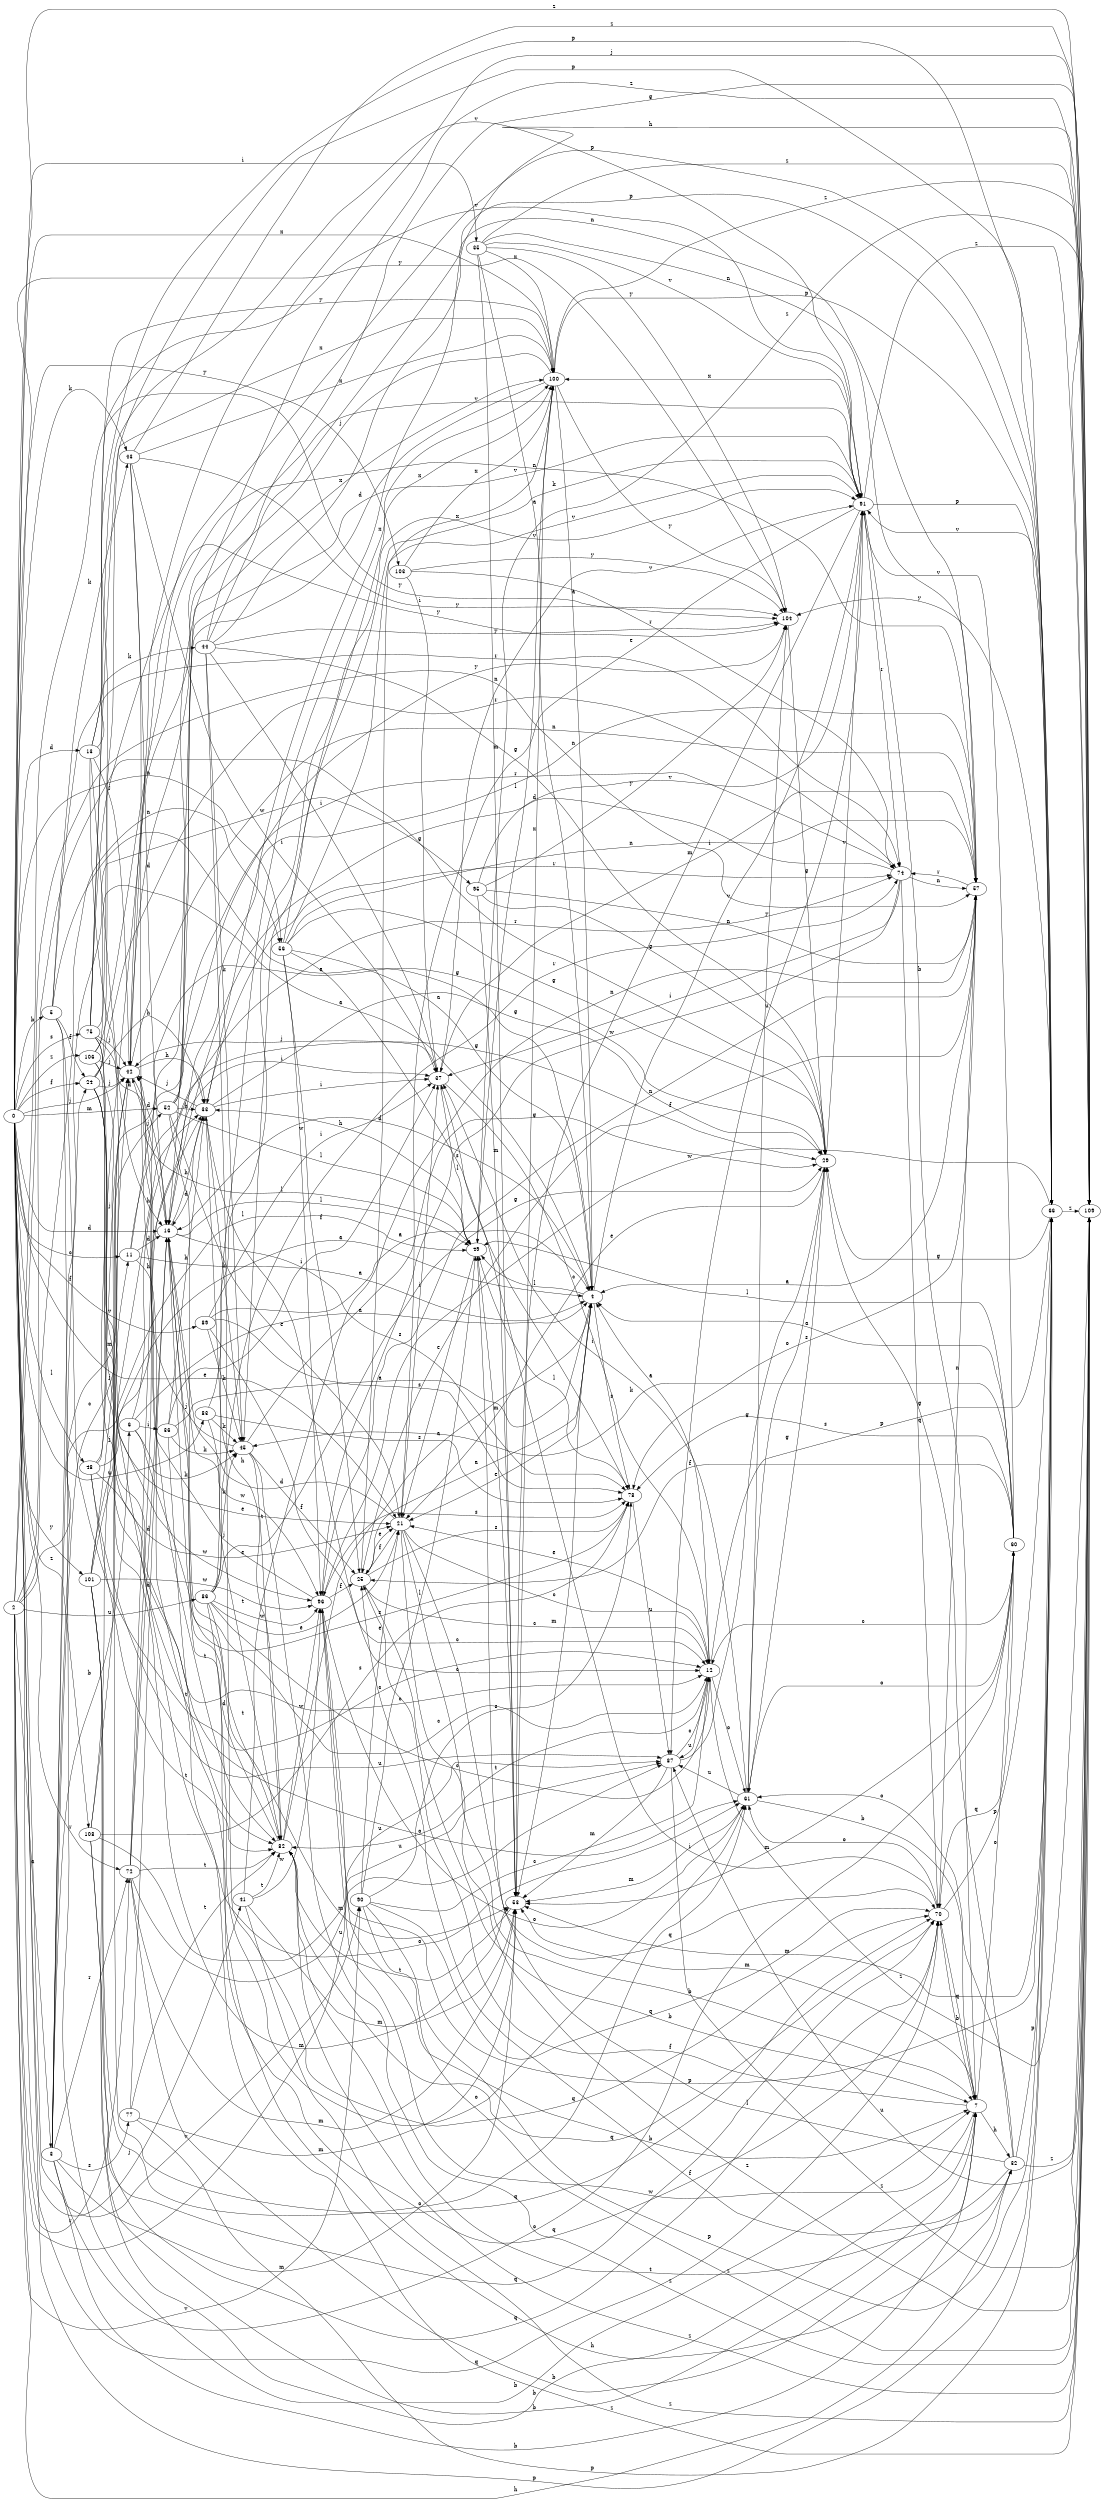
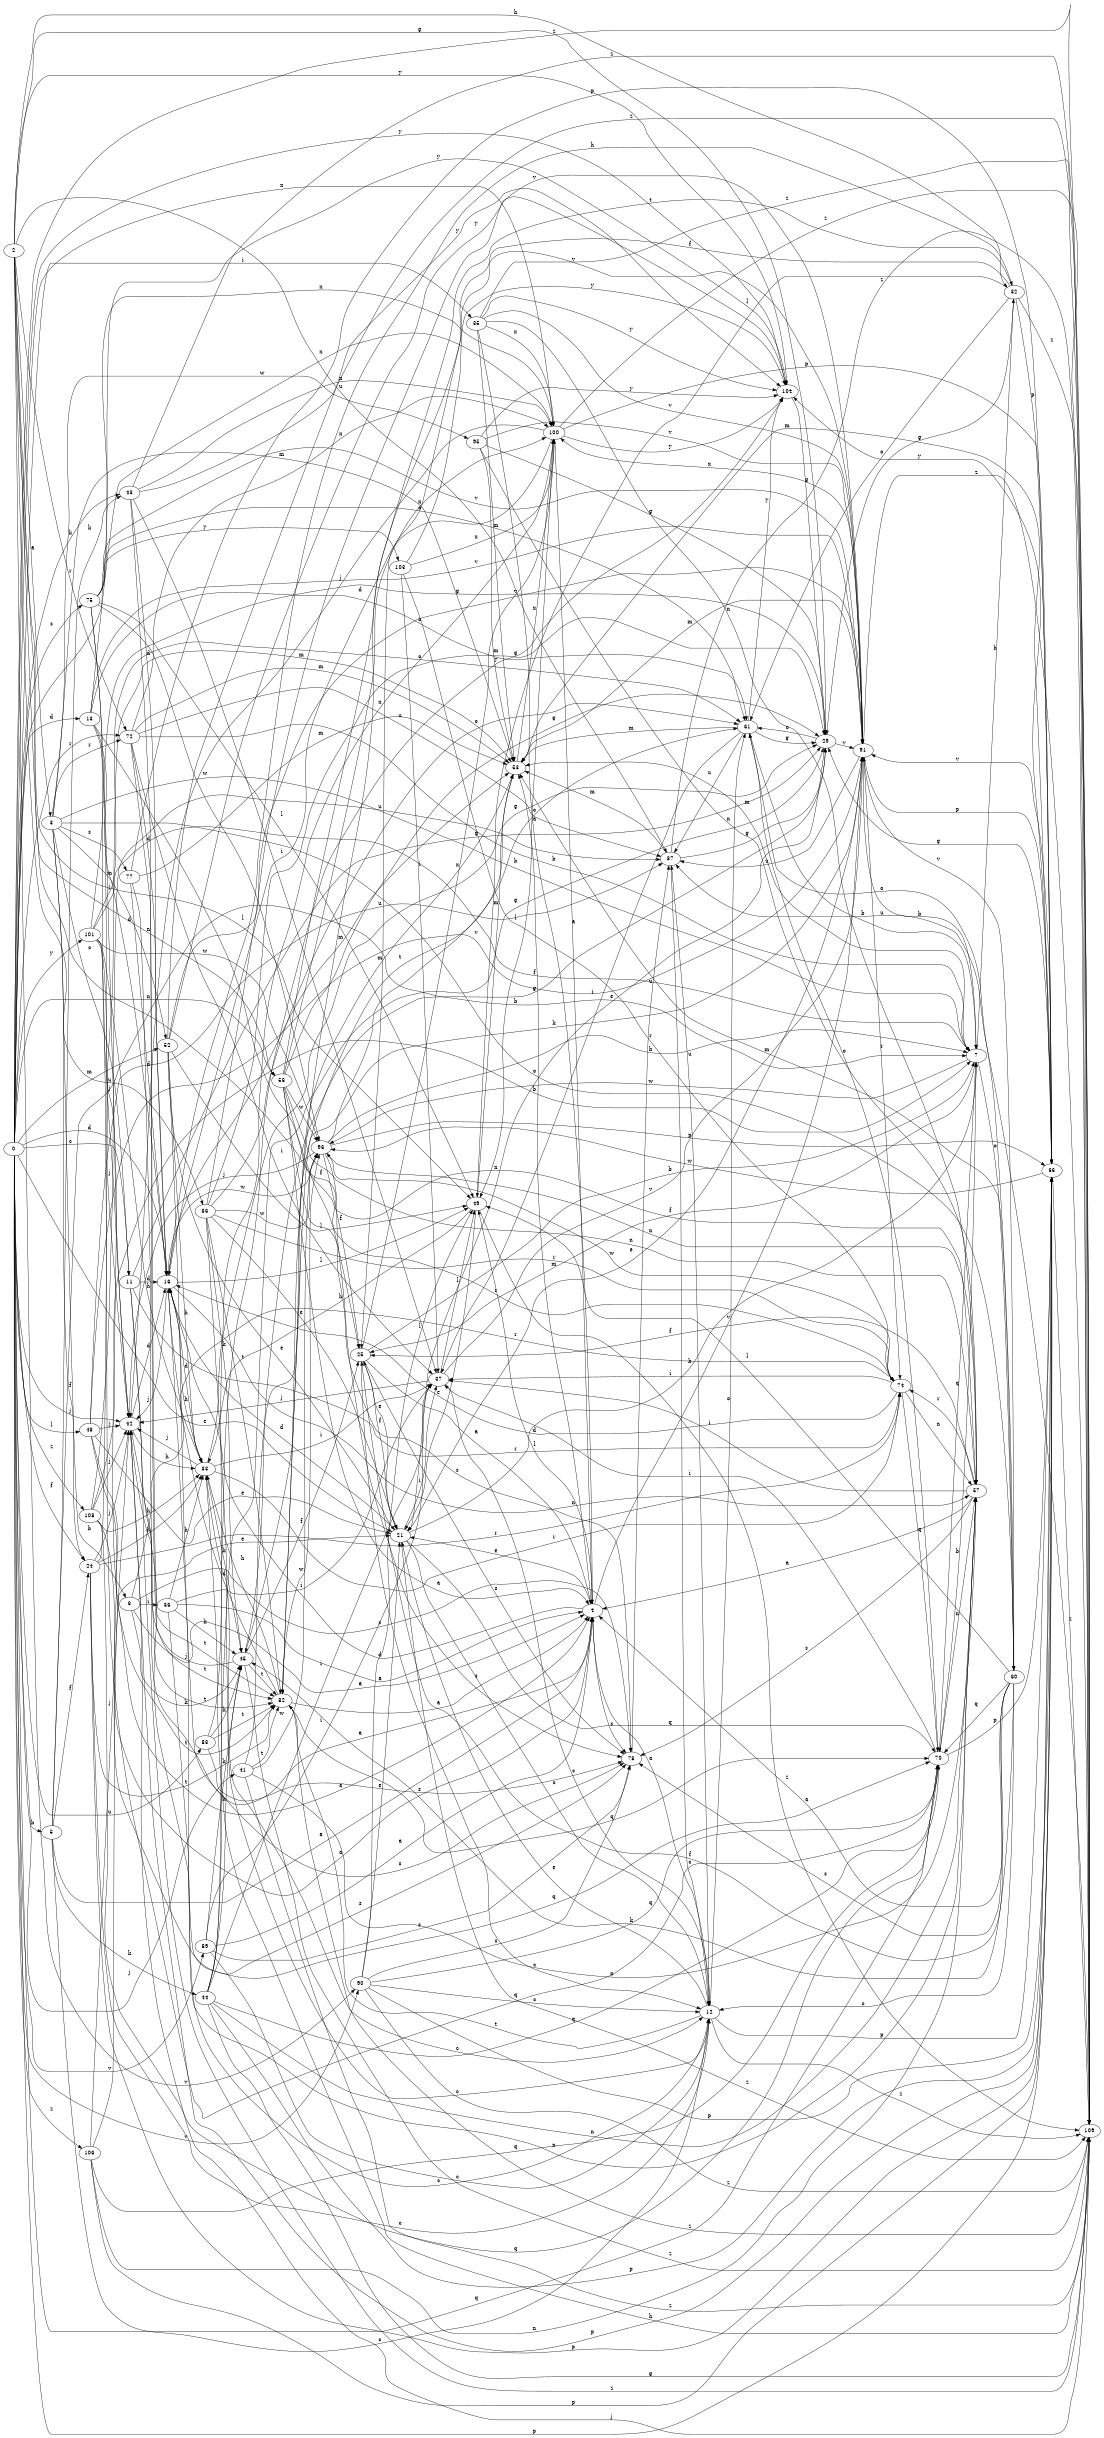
edge "13" -> "100": label "y" -> "x"
edge "78" -> "49": removed, label "l"
edge "101" -> "7": label "b" -> "f"
